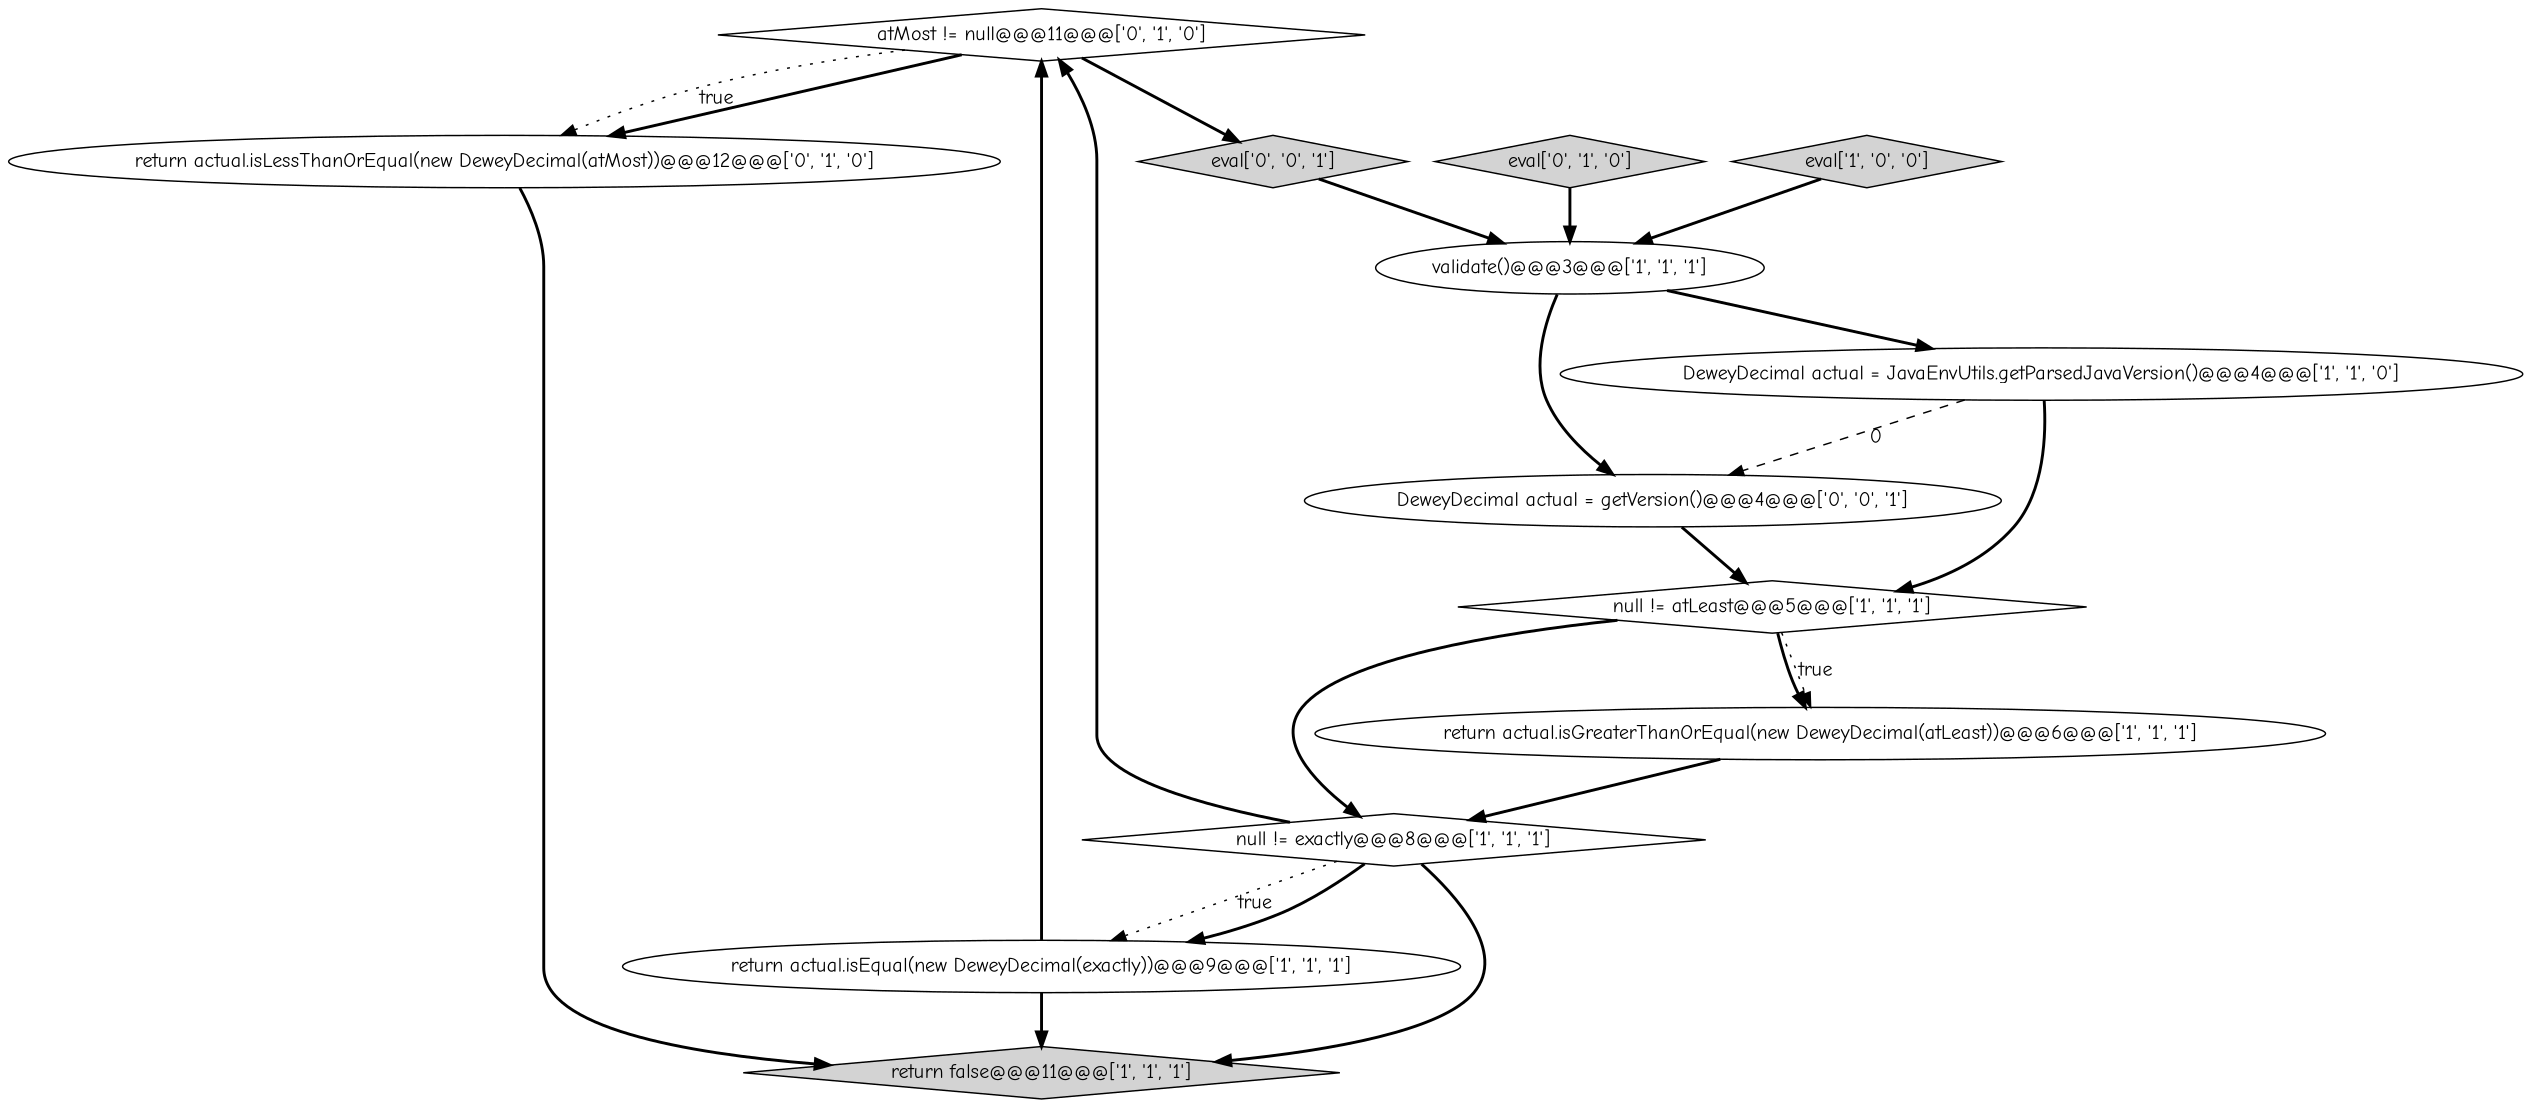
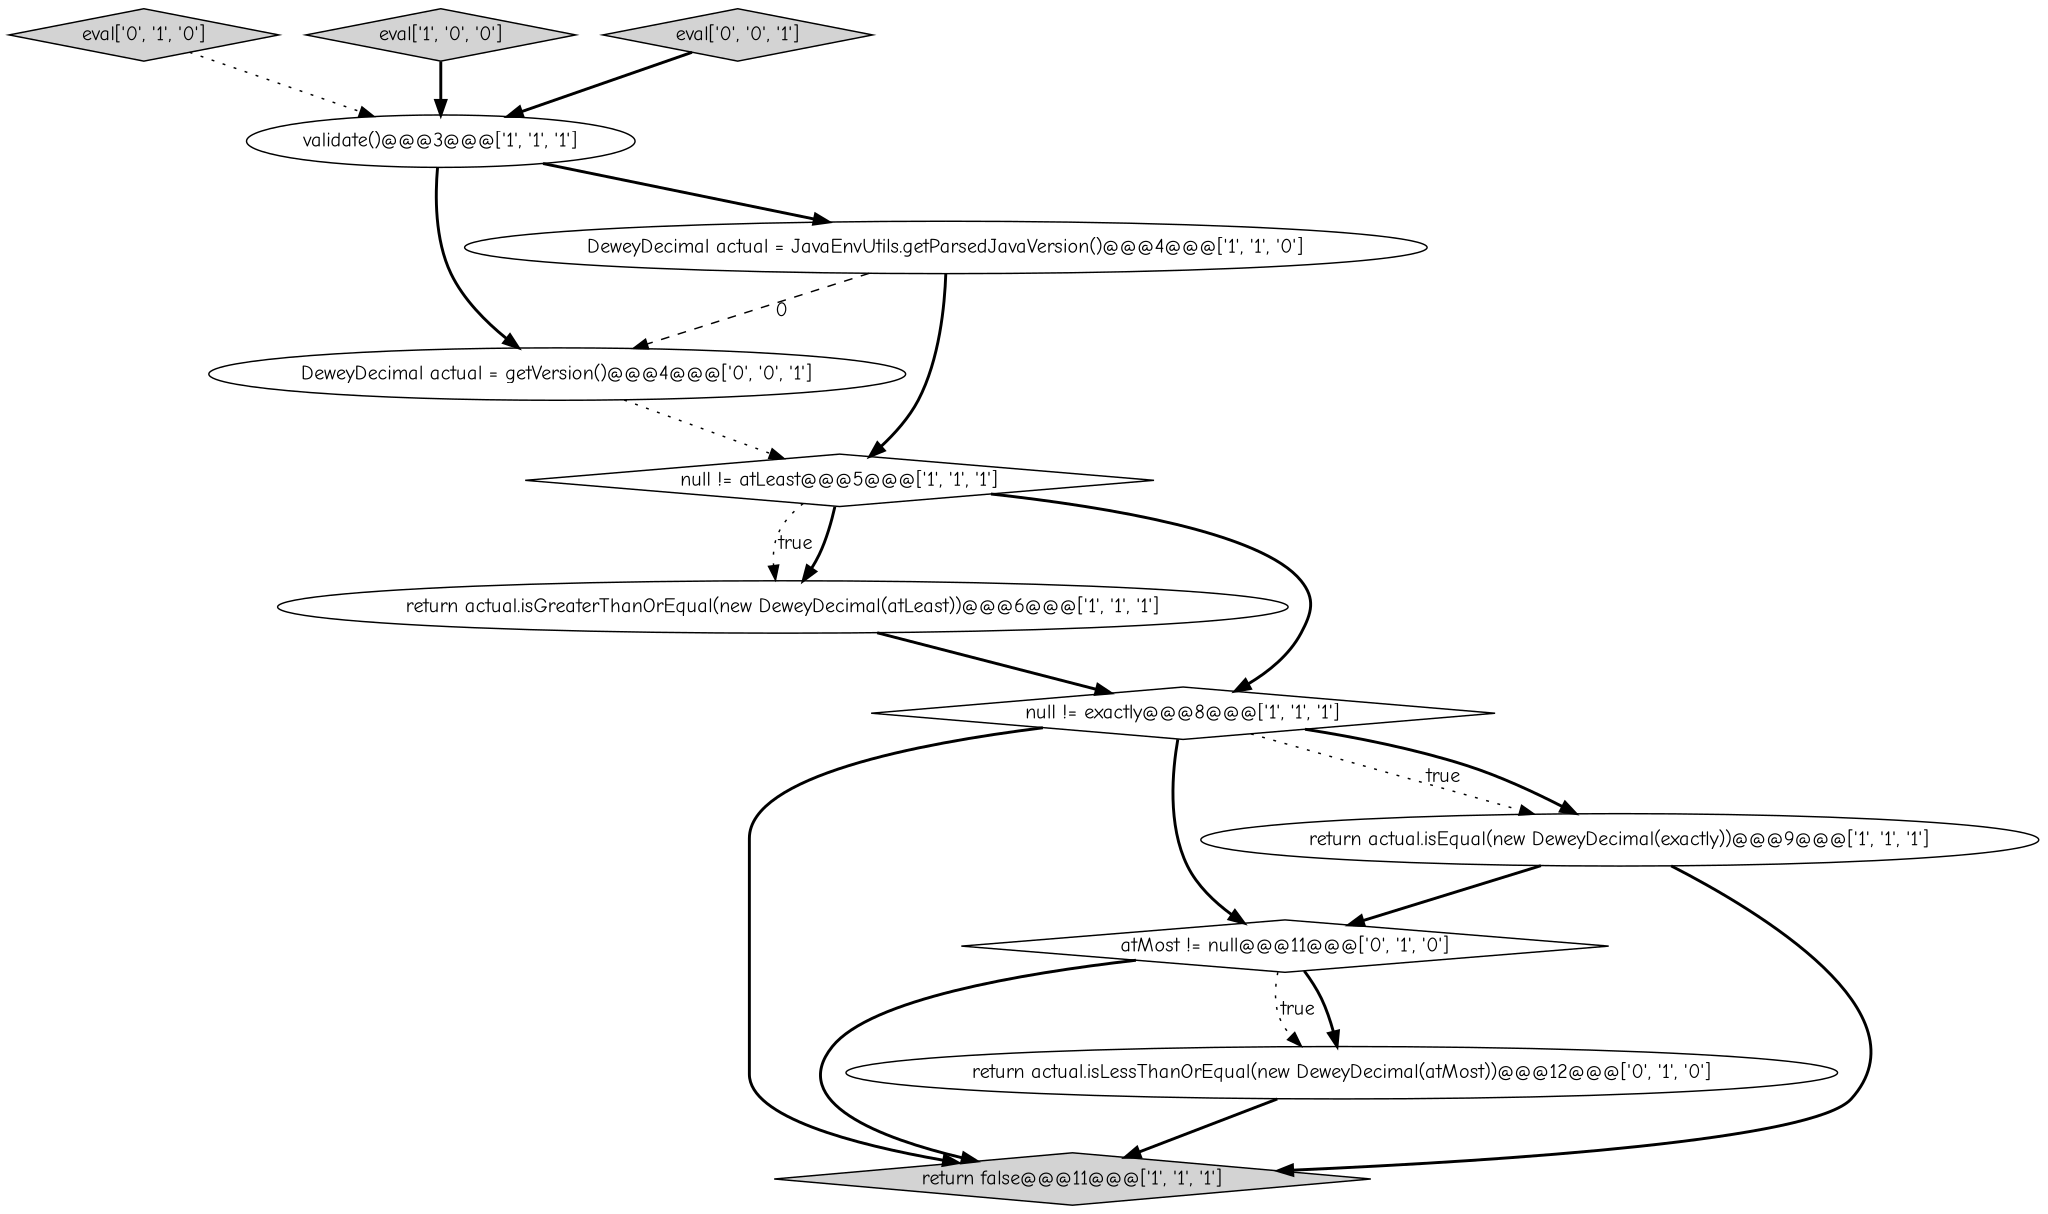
edge "atMost != null@@@11@@@['0', '1', '0']" -> "eval['0', '0', '1']": now "atMost != null@@@11@@@['0', '1', '0']" -> "return false@@@11@@@['1', '1', '1']"
edge "eval['0', '1', '0']" -> "validate()@@@3@@@['1', '1', '1']": style bold -> dotted
edge "DeweyDecimal actual = getVersion()@@@4@@@['0', '0', '1']" -> "null != atLeast@@@5@@@['1', '1', '1']": style bold -> dotted
